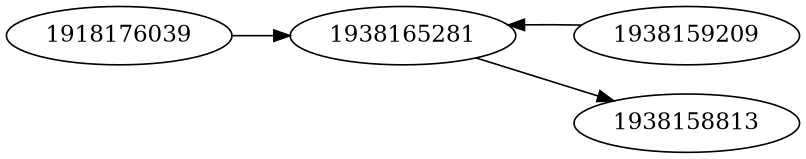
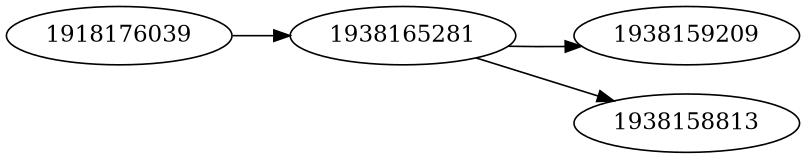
edge "1938159209" -> "1938165281": reversed
